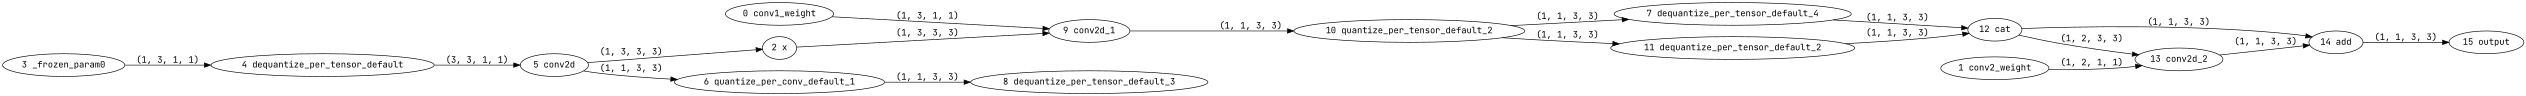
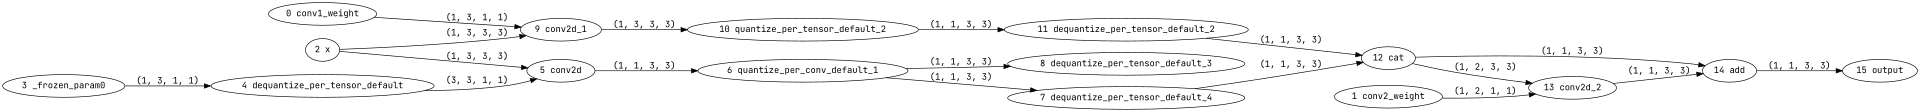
edge "10 quantize_per_tensor_default_2" -> "7 dequantize_per_tensor_default_4": now "6 quantize_per_conv_default_1" -> "7 dequantize_per_tensor_default_4"
edge "9 conv2d_1" -> "10 quantize_per_tensor_default_2": label "(1, 1, 3, 3)" -> "(1, 3, 3, 3)"
edge "5 conv2d" -> "2 x": reversed
